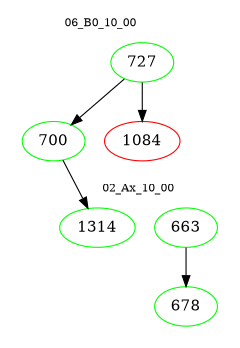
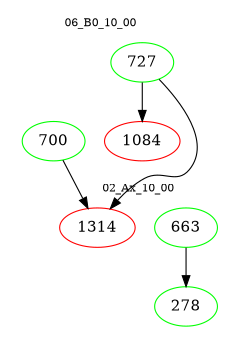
edge "727" -> "700": now "727" -> "1314"
node "1314": color green -> red
node "678": label "678" -> "278"
